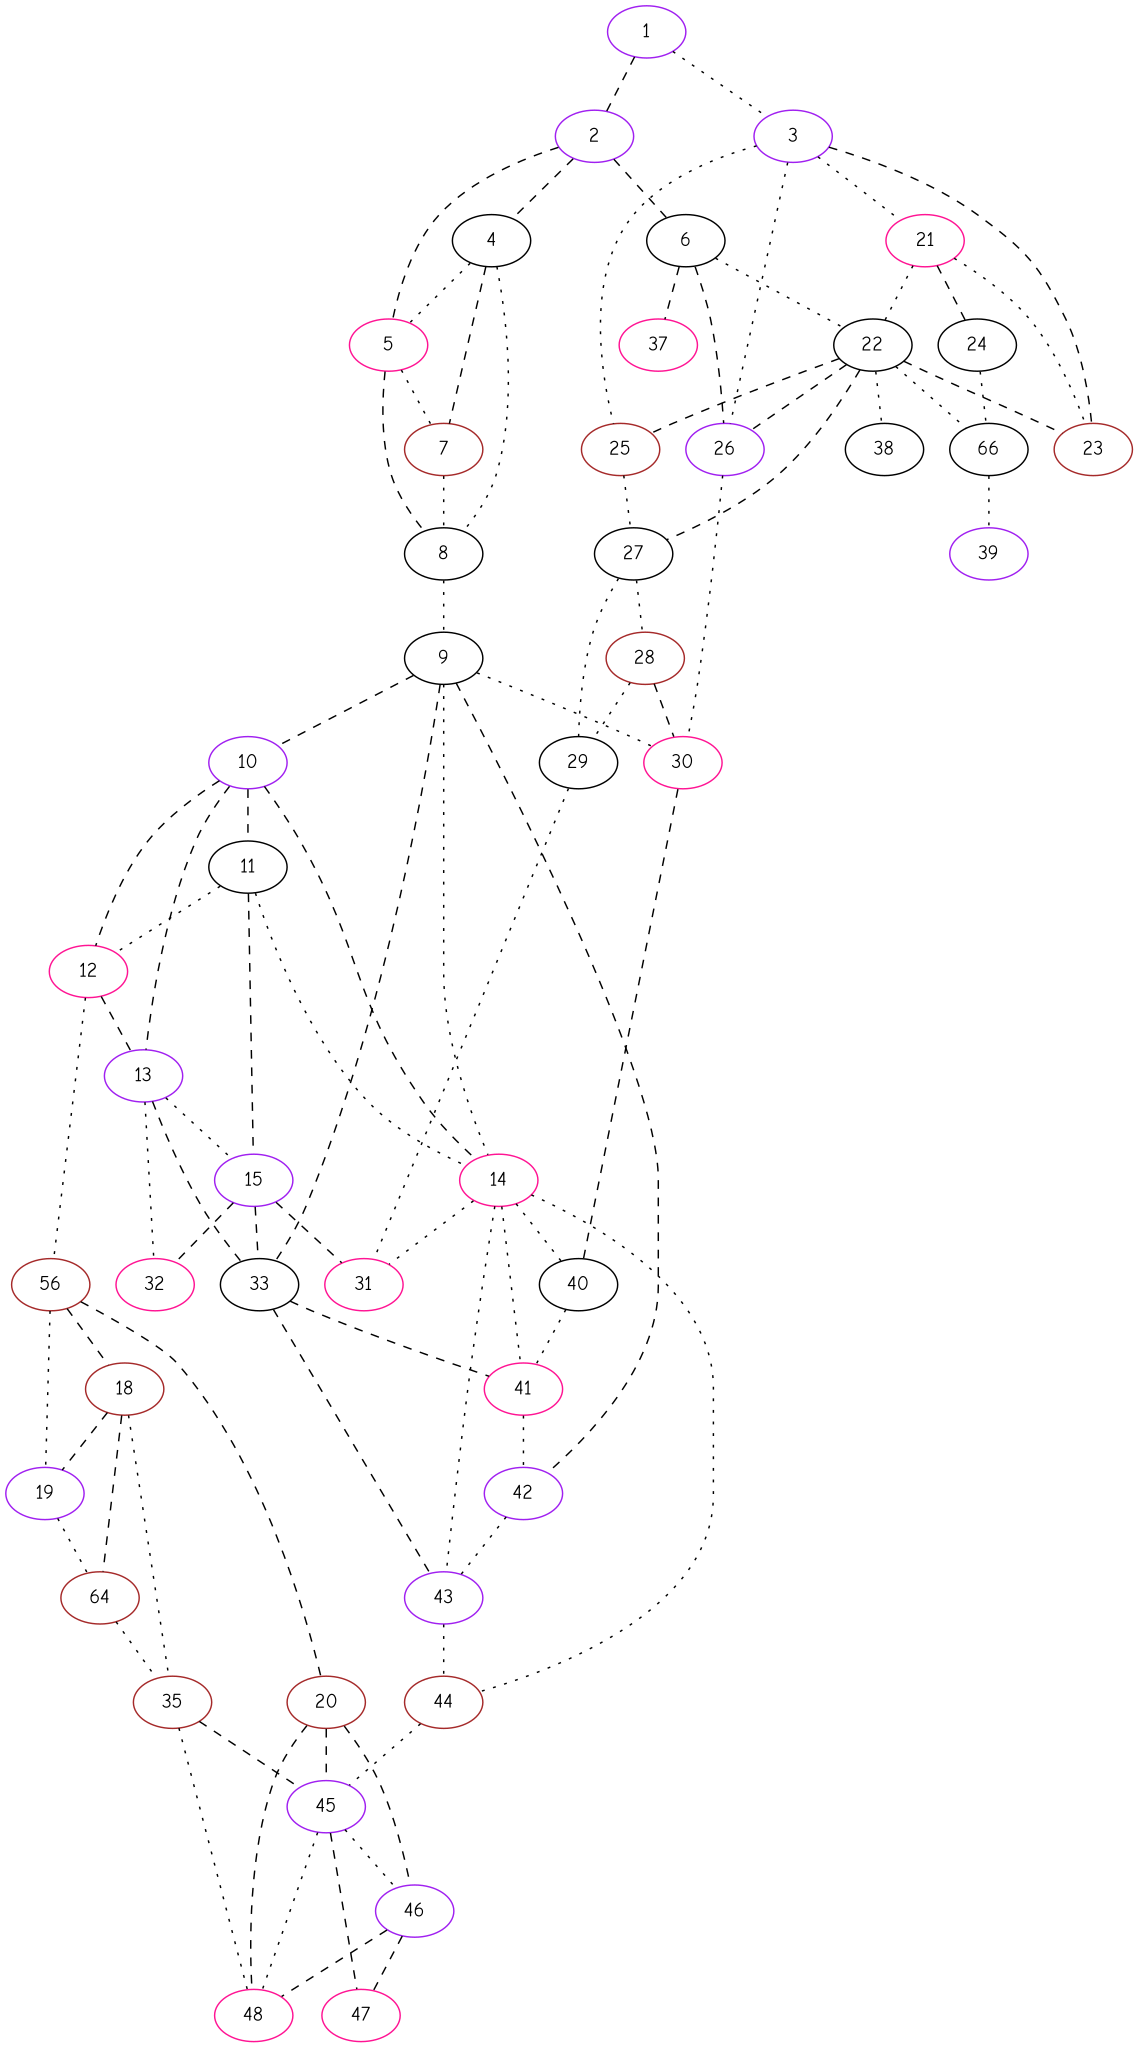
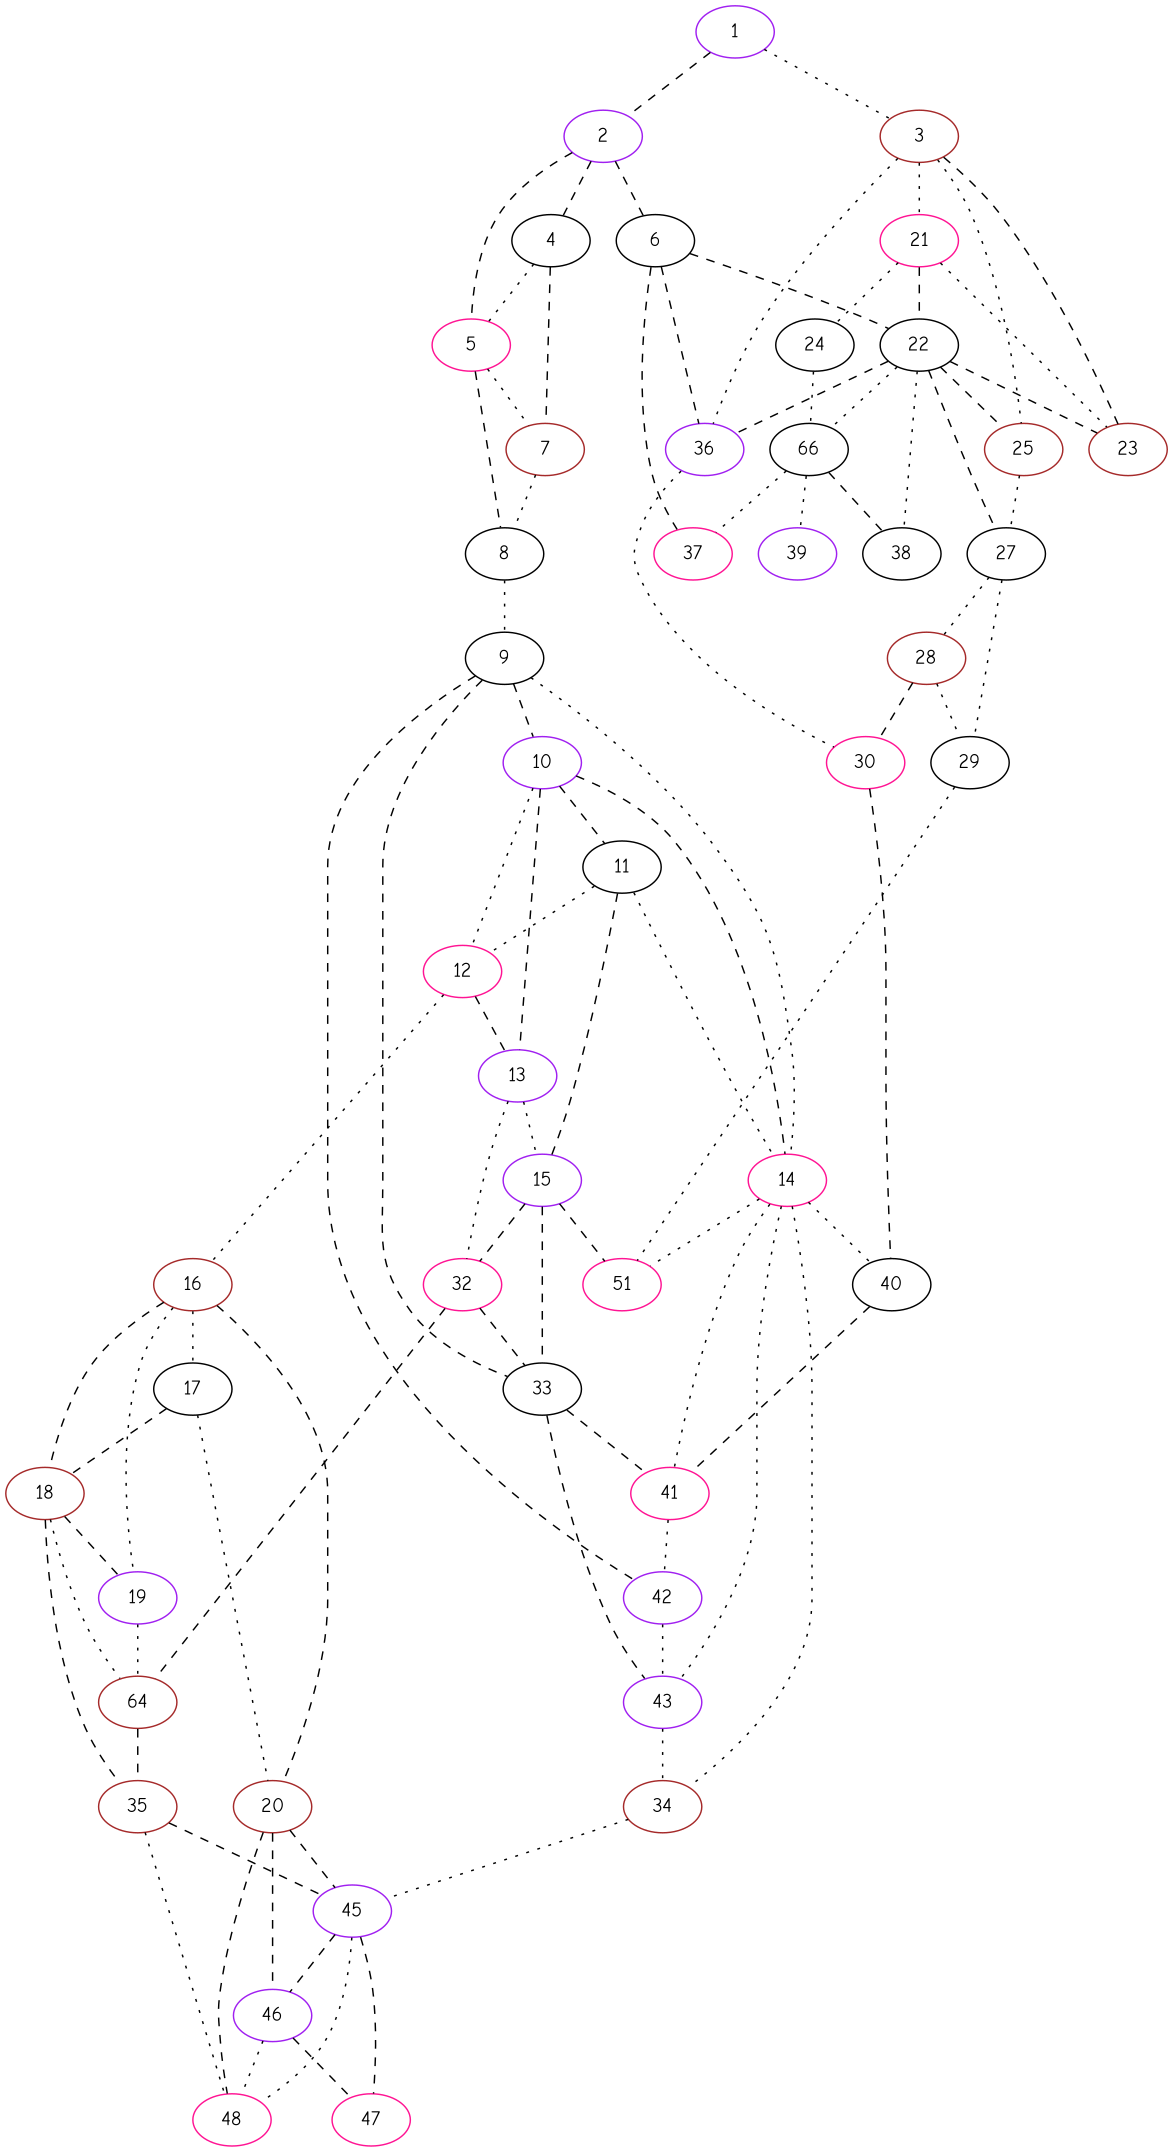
node "3": color purple -> brown
edge "6" -- "22": style dotted -> dashed
edge "21" -- "22": style dotted -> dashed
edge "21" -- "24": style dashed -> dotted
edge "4" -- "8": removed
node "26": label "26" -> "36"
edge "66" -- "37": added
edge "66" -- "38": added
edge "9" -- "30": removed
edge "10" -- "12": style dashed -> dotted
edge "13" -- "33": now "32" -- "33"
node "56": label "56" -> "16"
node "31": label "31" -> "51"
edge "40" -- "41": style dotted -> dashed
node "17": added
edge "18" -- "64": style dashed -> dotted
edge "32" -- "64": added
edge "18" -- "35": style dotted -> dashed
edge "64" -- "35": style dotted -> dashed
node "44": label "44" -> "34"
edge "45" -- "46": style dotted -> dashed
edge "46" -- "48": style dashed -> dotted
